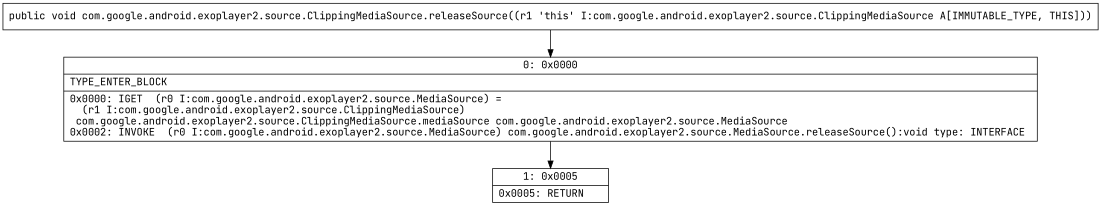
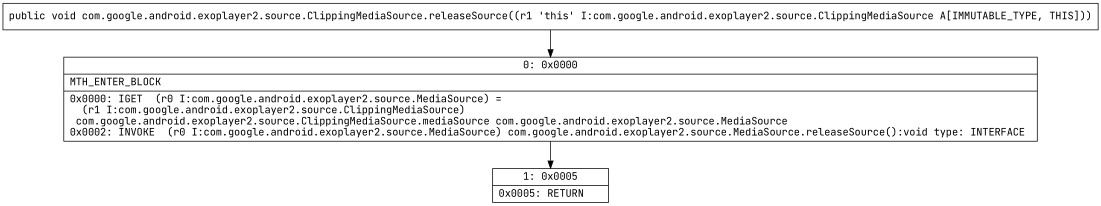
node "0: 0x0000": text "TYPE_ENTER_BLOCK" -> "MTH_ENTER_BLOCK"
